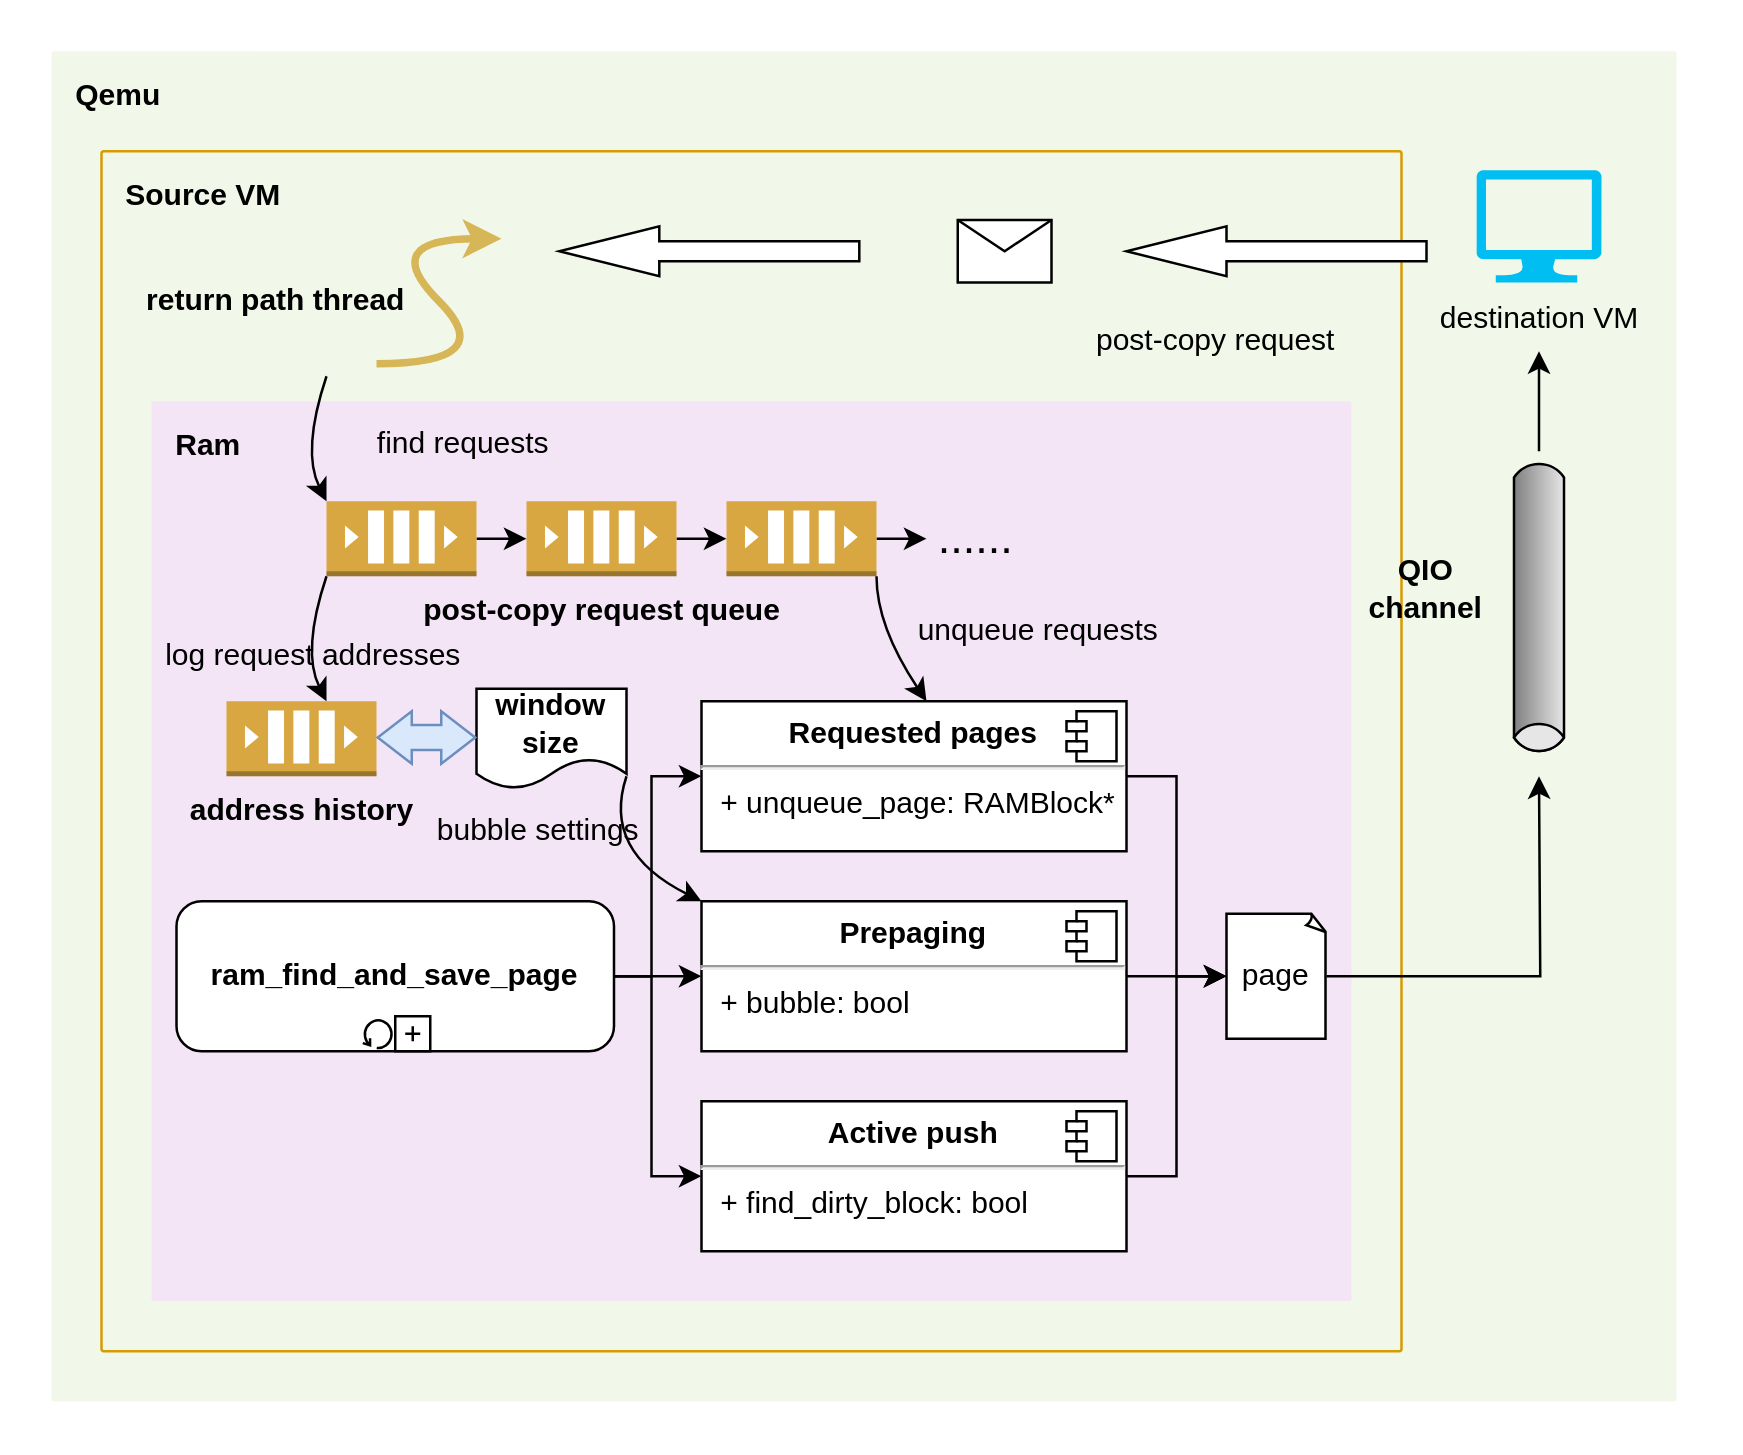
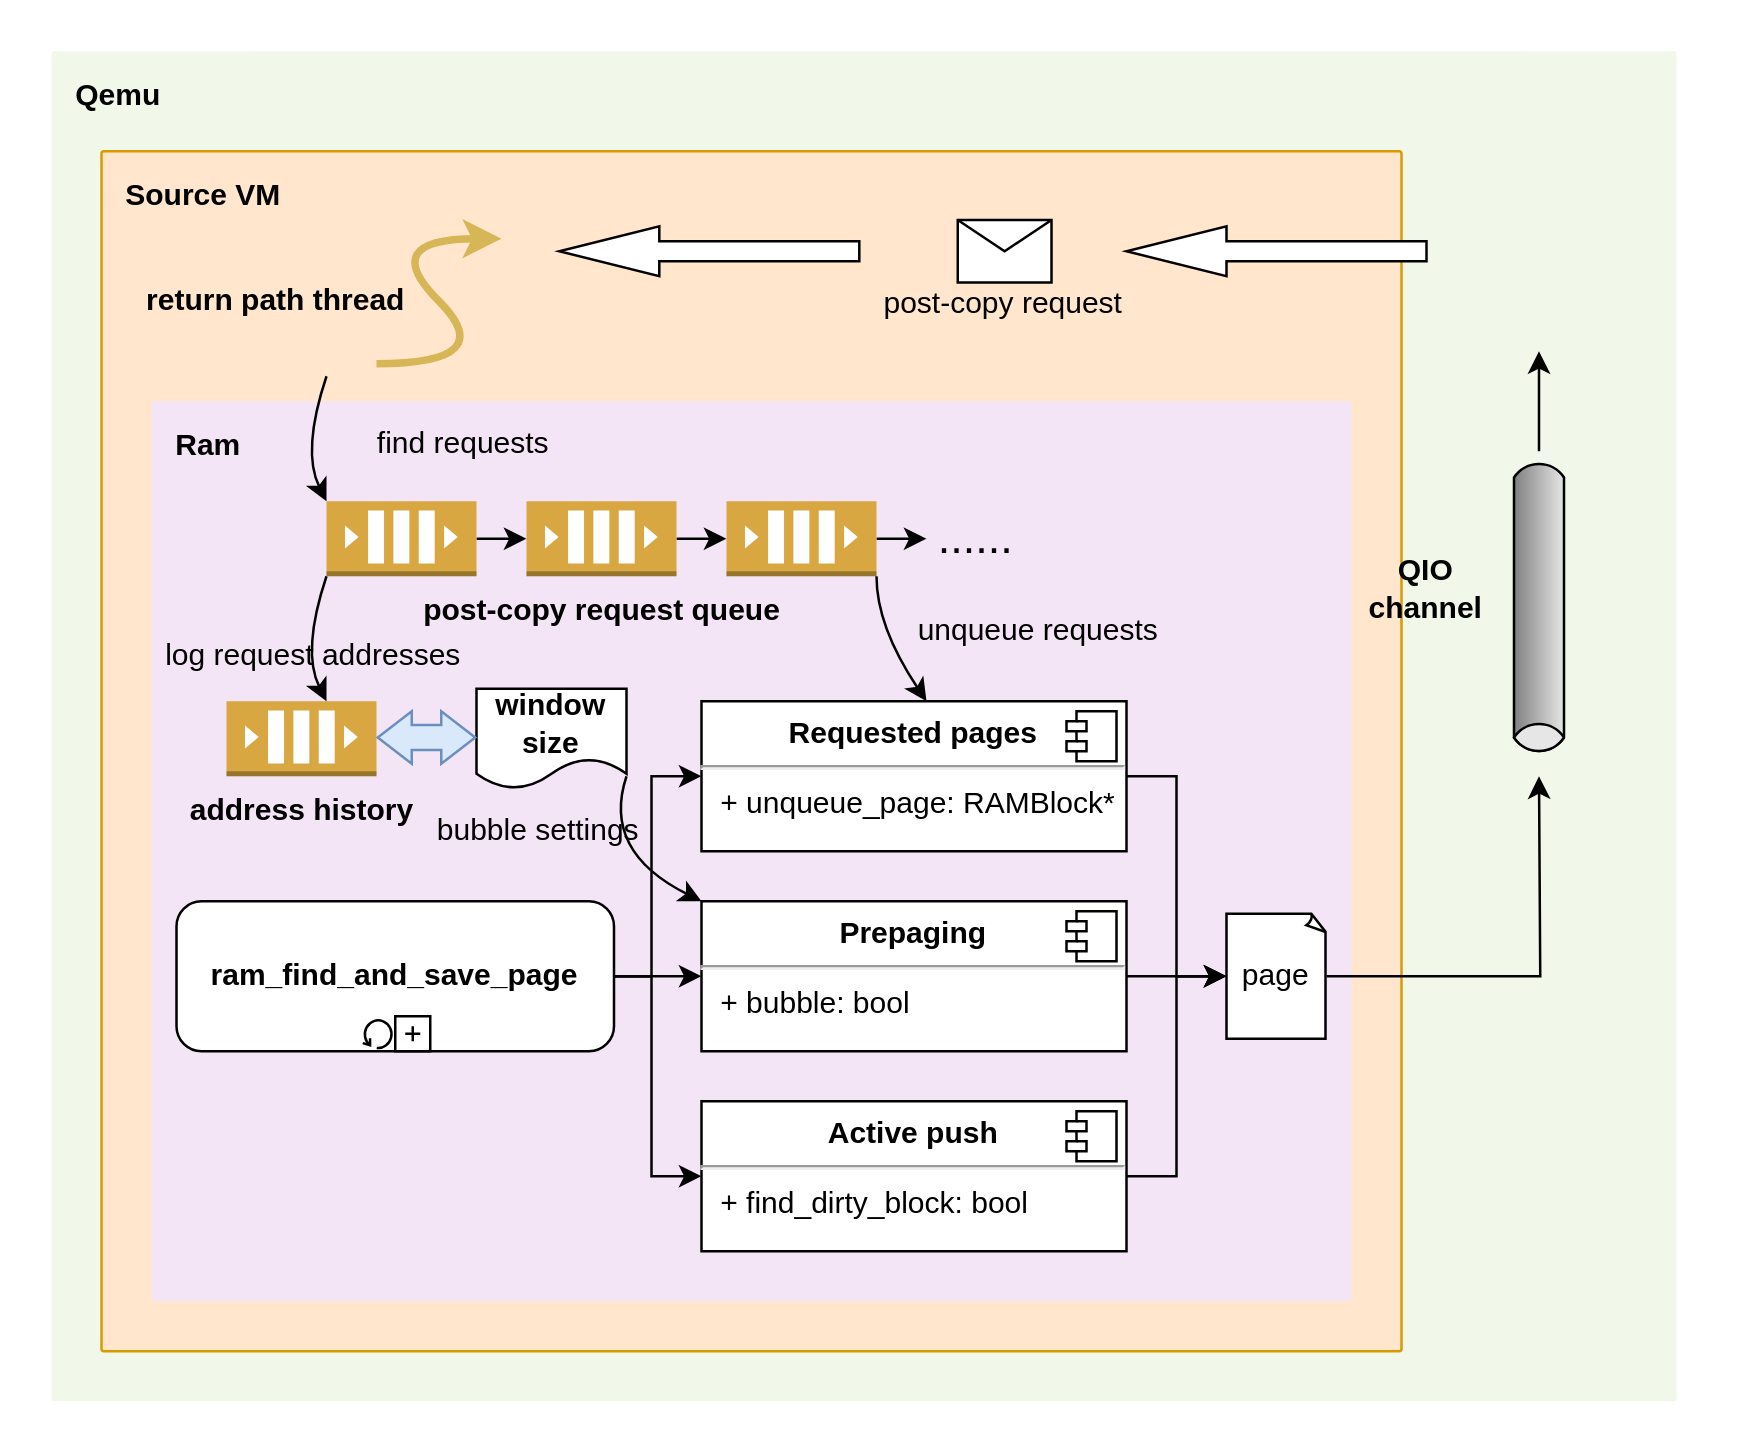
node "Source VM": fillcolor #f1f8e9 -> #ffe6cc
node "destination VM": removed
node "post-copy request": moved (1217, 342) -> (1004, 304)
